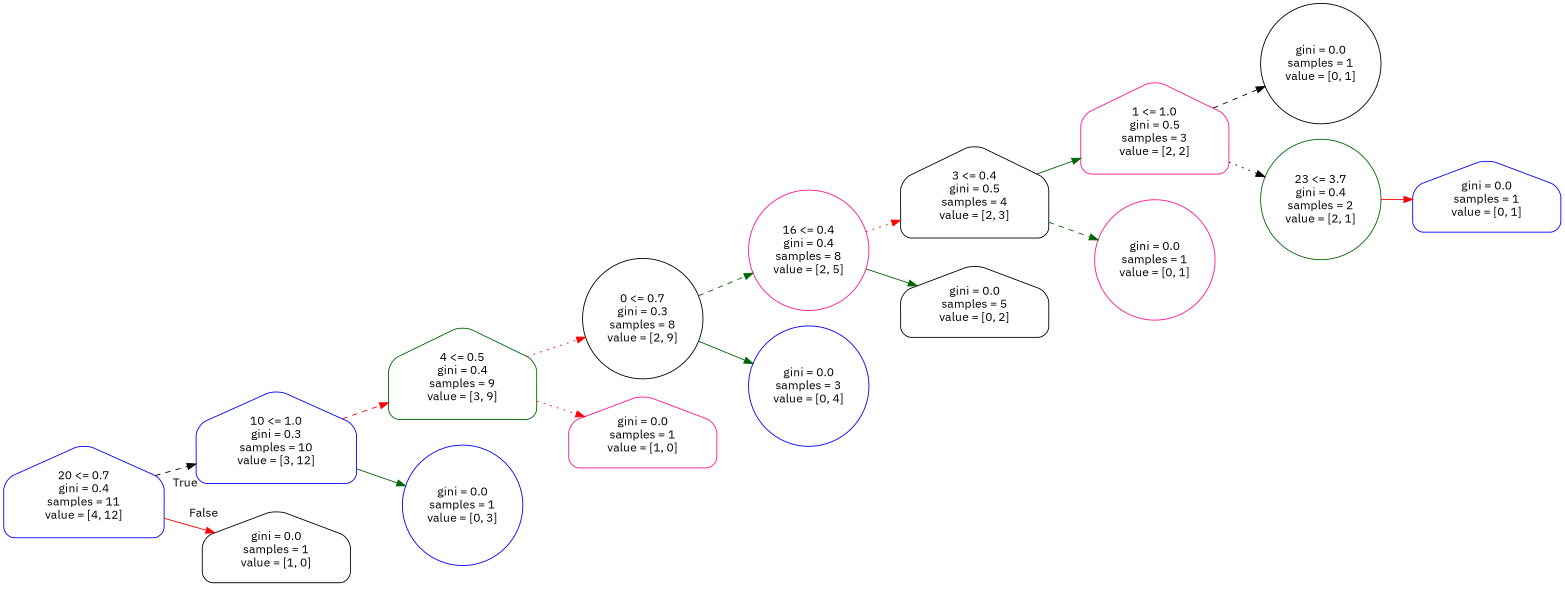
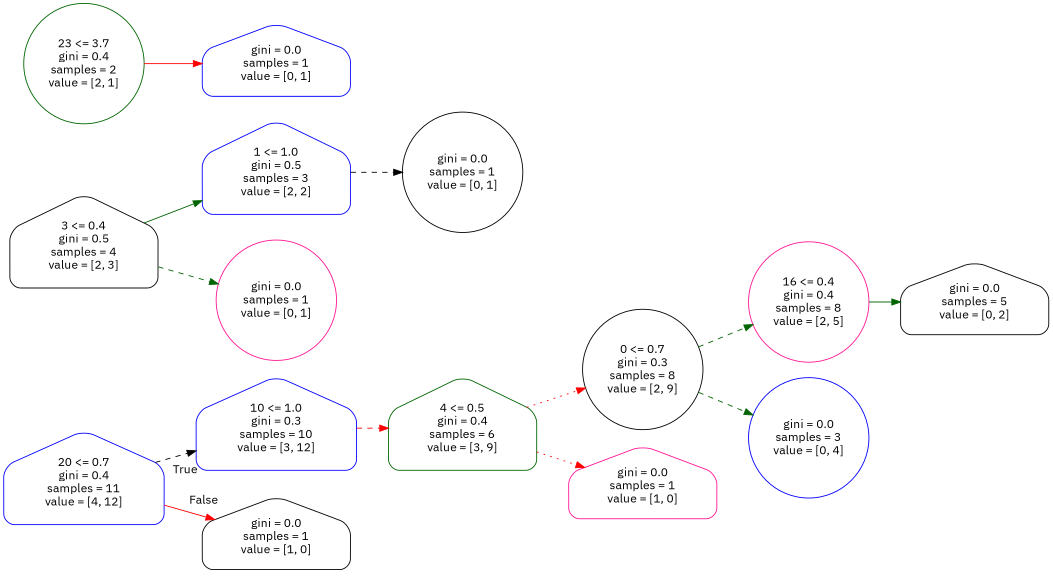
node "1 <= 1.0 gini = 0.5 samples = 3 value = [2, 2]": color deeppink -> blue
edge "1 <= 1.0 gini = 0.5 samples = 3 value = [2, 2]" -> "23 <= 3.7 gini = 0.4 samples = 2 value = [2, 1]": removed
edge "16 <= 0.4 gini = 0.4 samples = 8 value = [2, 5]" -> "3 <= 0.4 gini = 0.5 samples = 4 value = [2, 3]": removed
edge "0 <= 0.7 gini = 0.3 samples = 8 value = [2, 9]" -> "gini = 0.0 samples = 3 value = [0, 4]": style solid -> dashed
node "4 <= 0.5 gini = 0.4 samples = 9 value = [3, 9]": label "4 <= 0.5 gini = 0.4 samples = 9 value = [3, 9]" -> "4 <= 0.5 gini = 0.4 samples = 6 value = [3, 9]"
node "gini = 0.0 samples = 1 value = [0, 3]": removed
